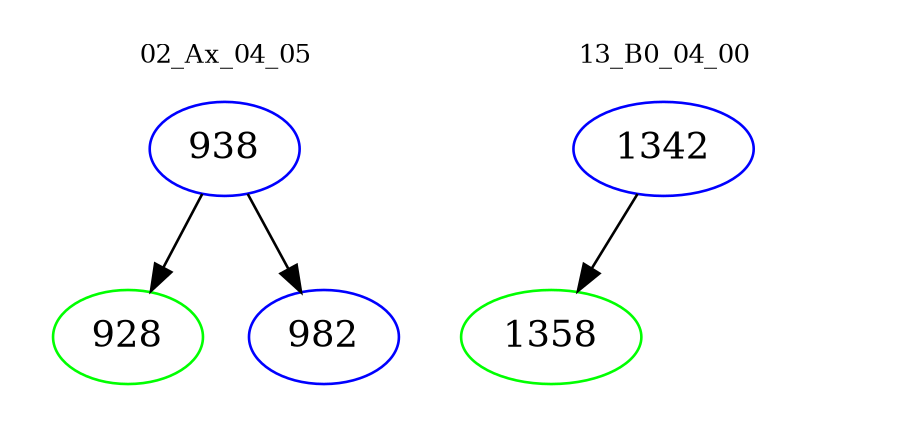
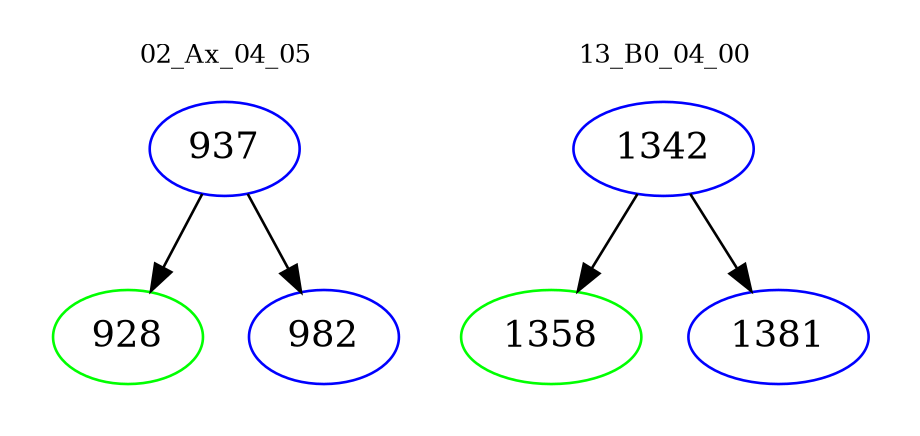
node "938": label "938" -> "937"
node "1381": added
